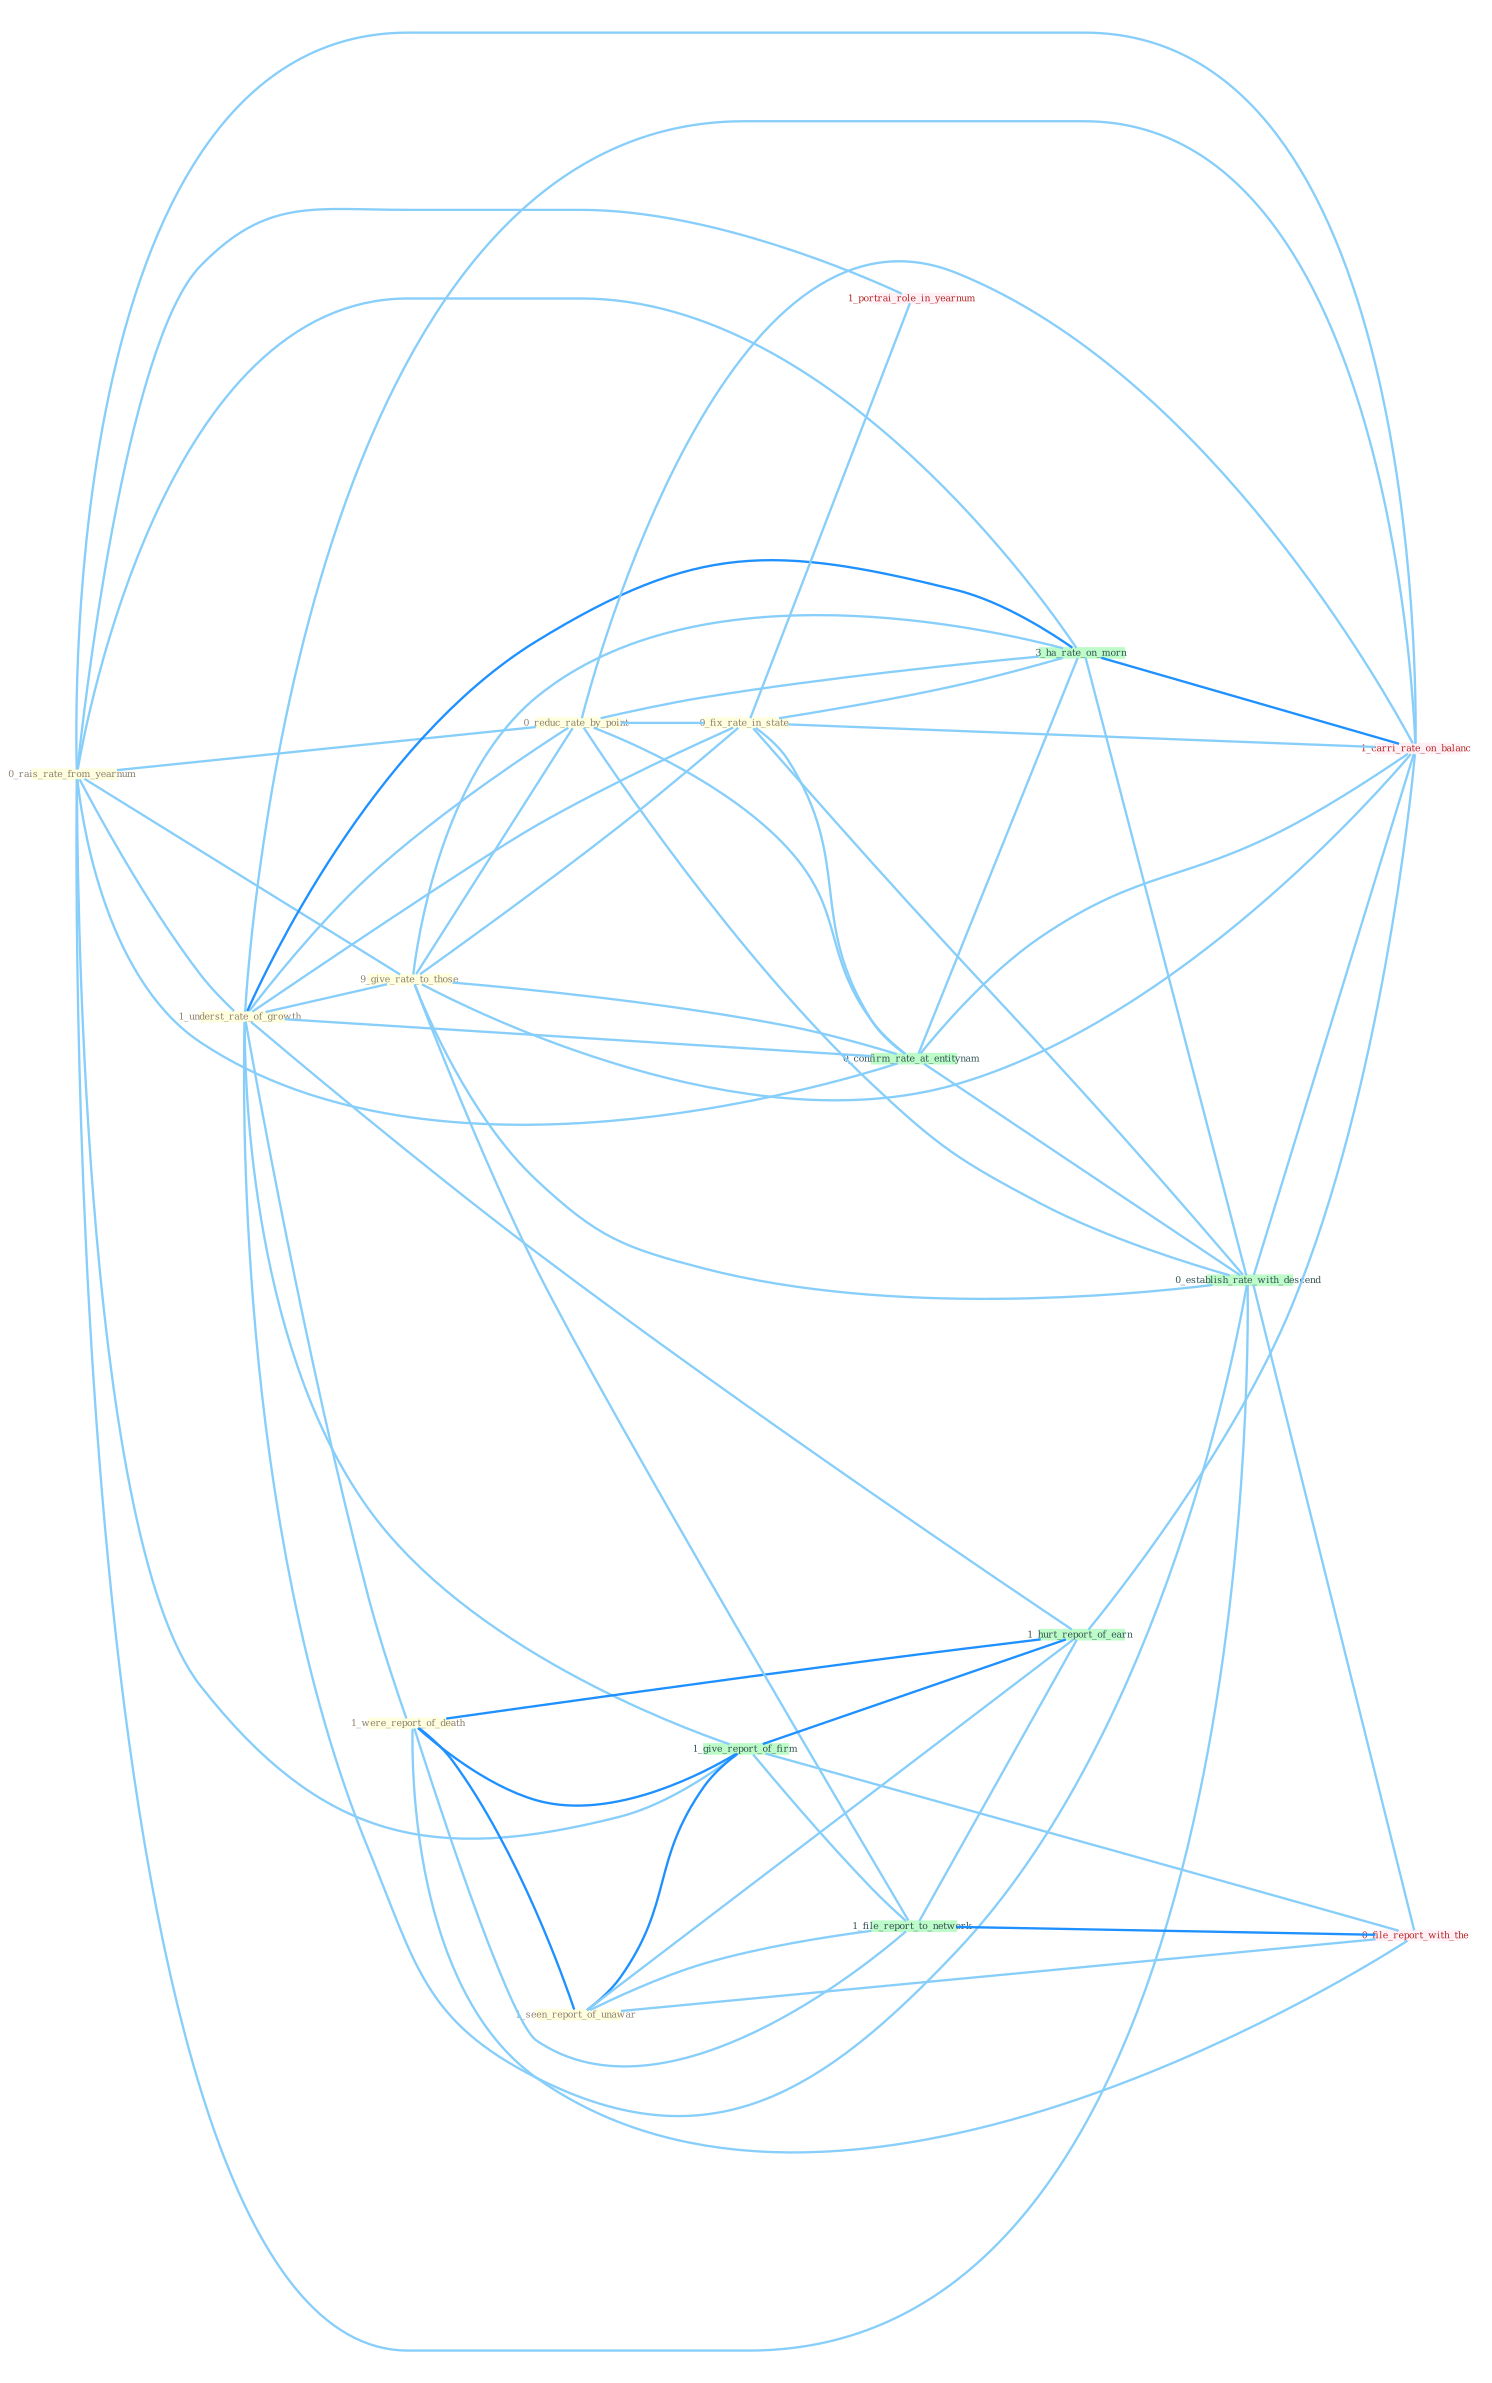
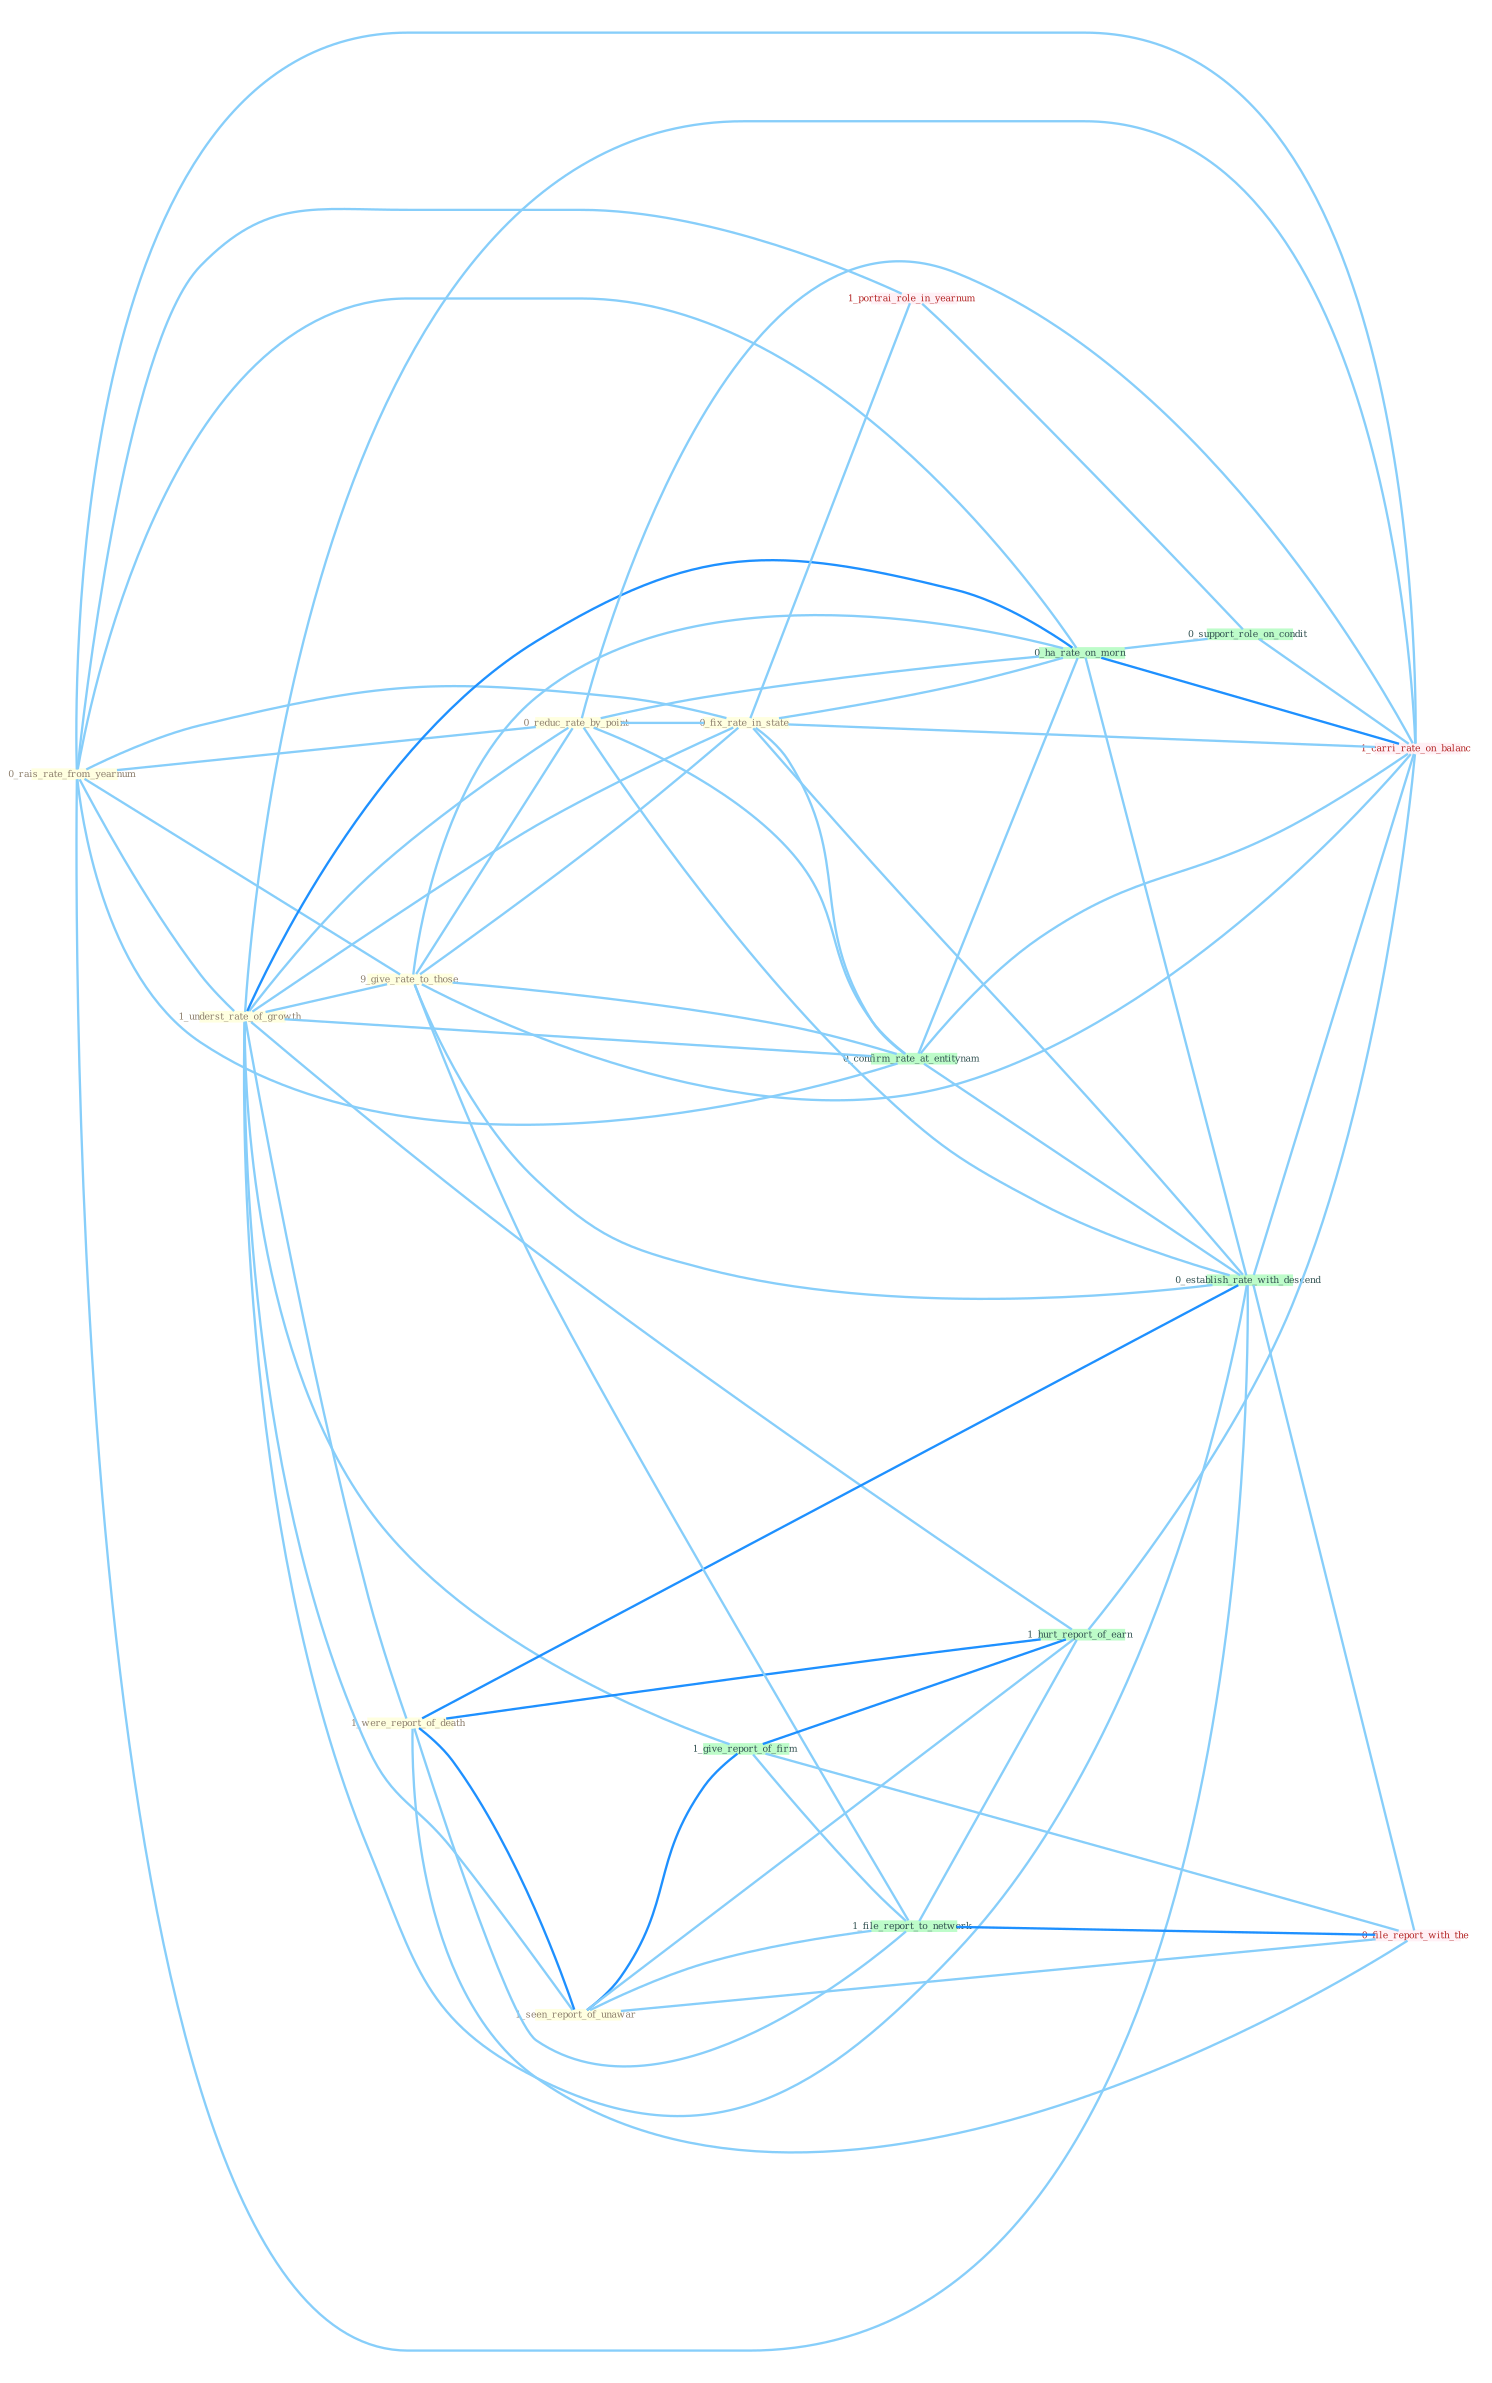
node "0_support_role_on_condit": added
node "3_ha_rate_on_morn": label "3_ha_rate_on_morn" -> "0_ha_rate_on_morn"
edge "0_rais_rate_from_yearnum" -- "1_give_report_of_firm": now "0_rais_rate_from_yearnum" -- "0_fix_rate_in_state"
edge "1_underst_rate_of_growth" -- "1_seen_report_of_unawar": added
edge "1_were_report_of_death" -- "1_give_report_of_firm": now "1_were_report_of_death" -- "0_establish_rate_with_descend"
